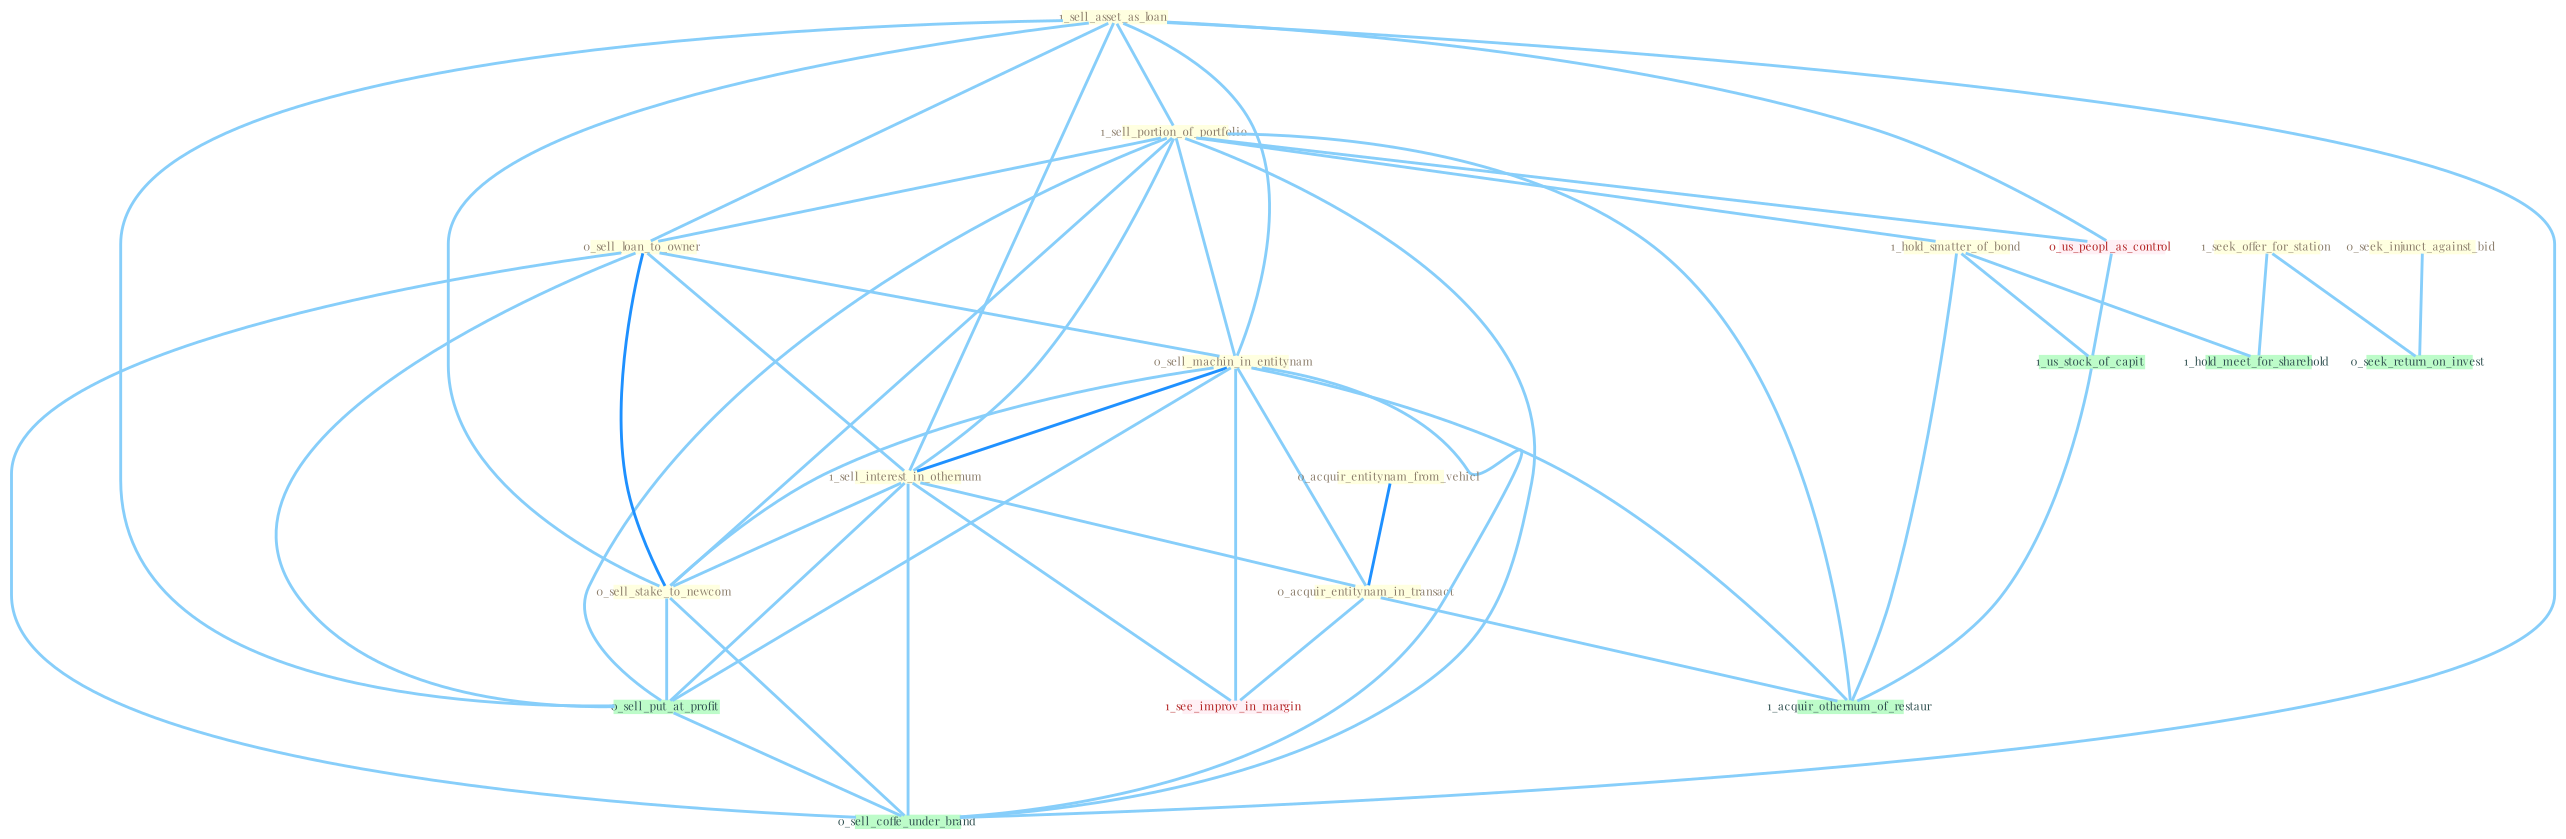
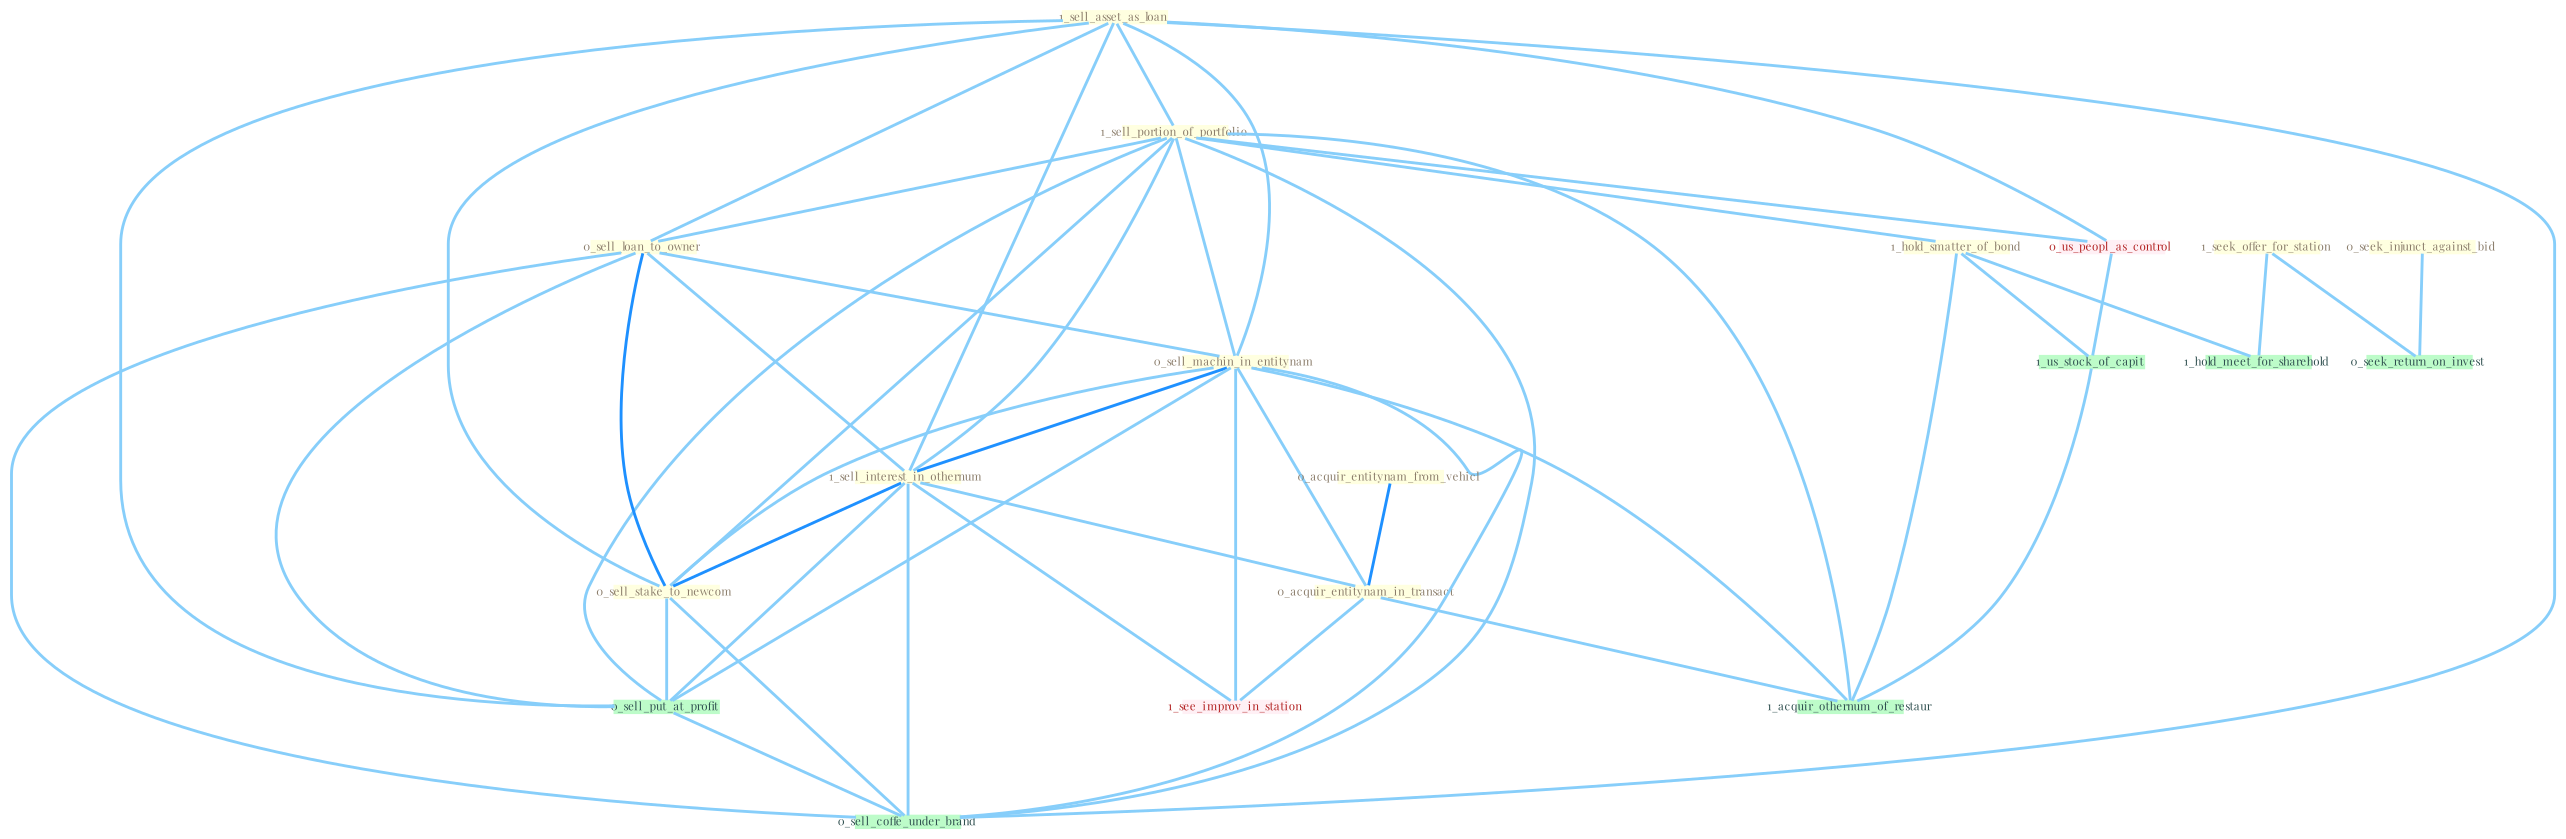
edge "1_sell_interest_in_othernum" -- "0_sell_stake_to_newcom": color #87cefa -> #1e90ff
node "1_see_improv_in_margin": label "1_see_improv_in_margin" -> "1_see_improv_in_station"
